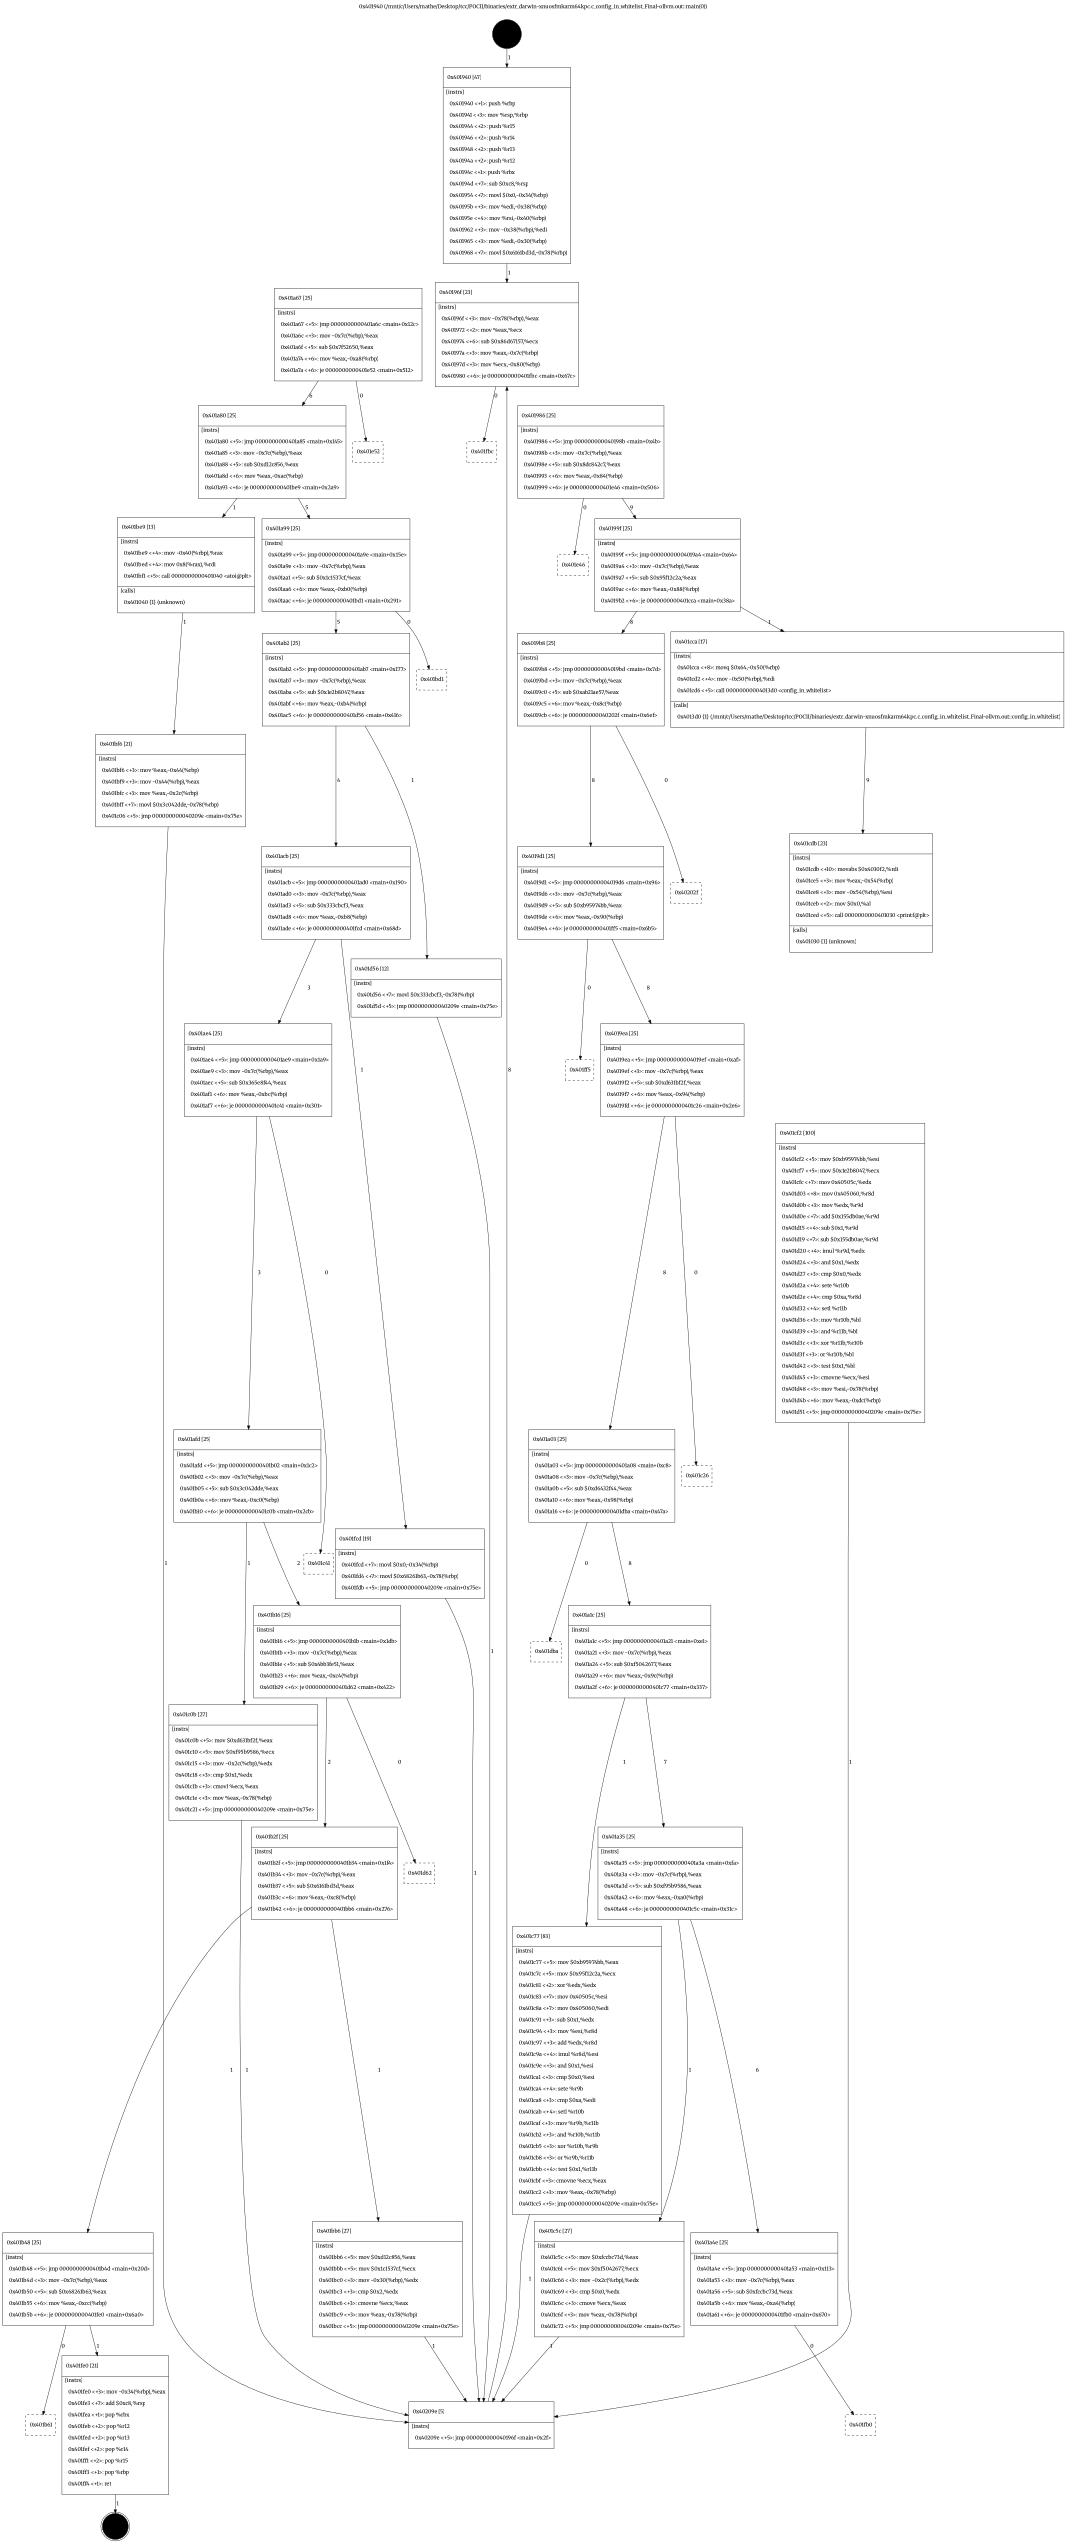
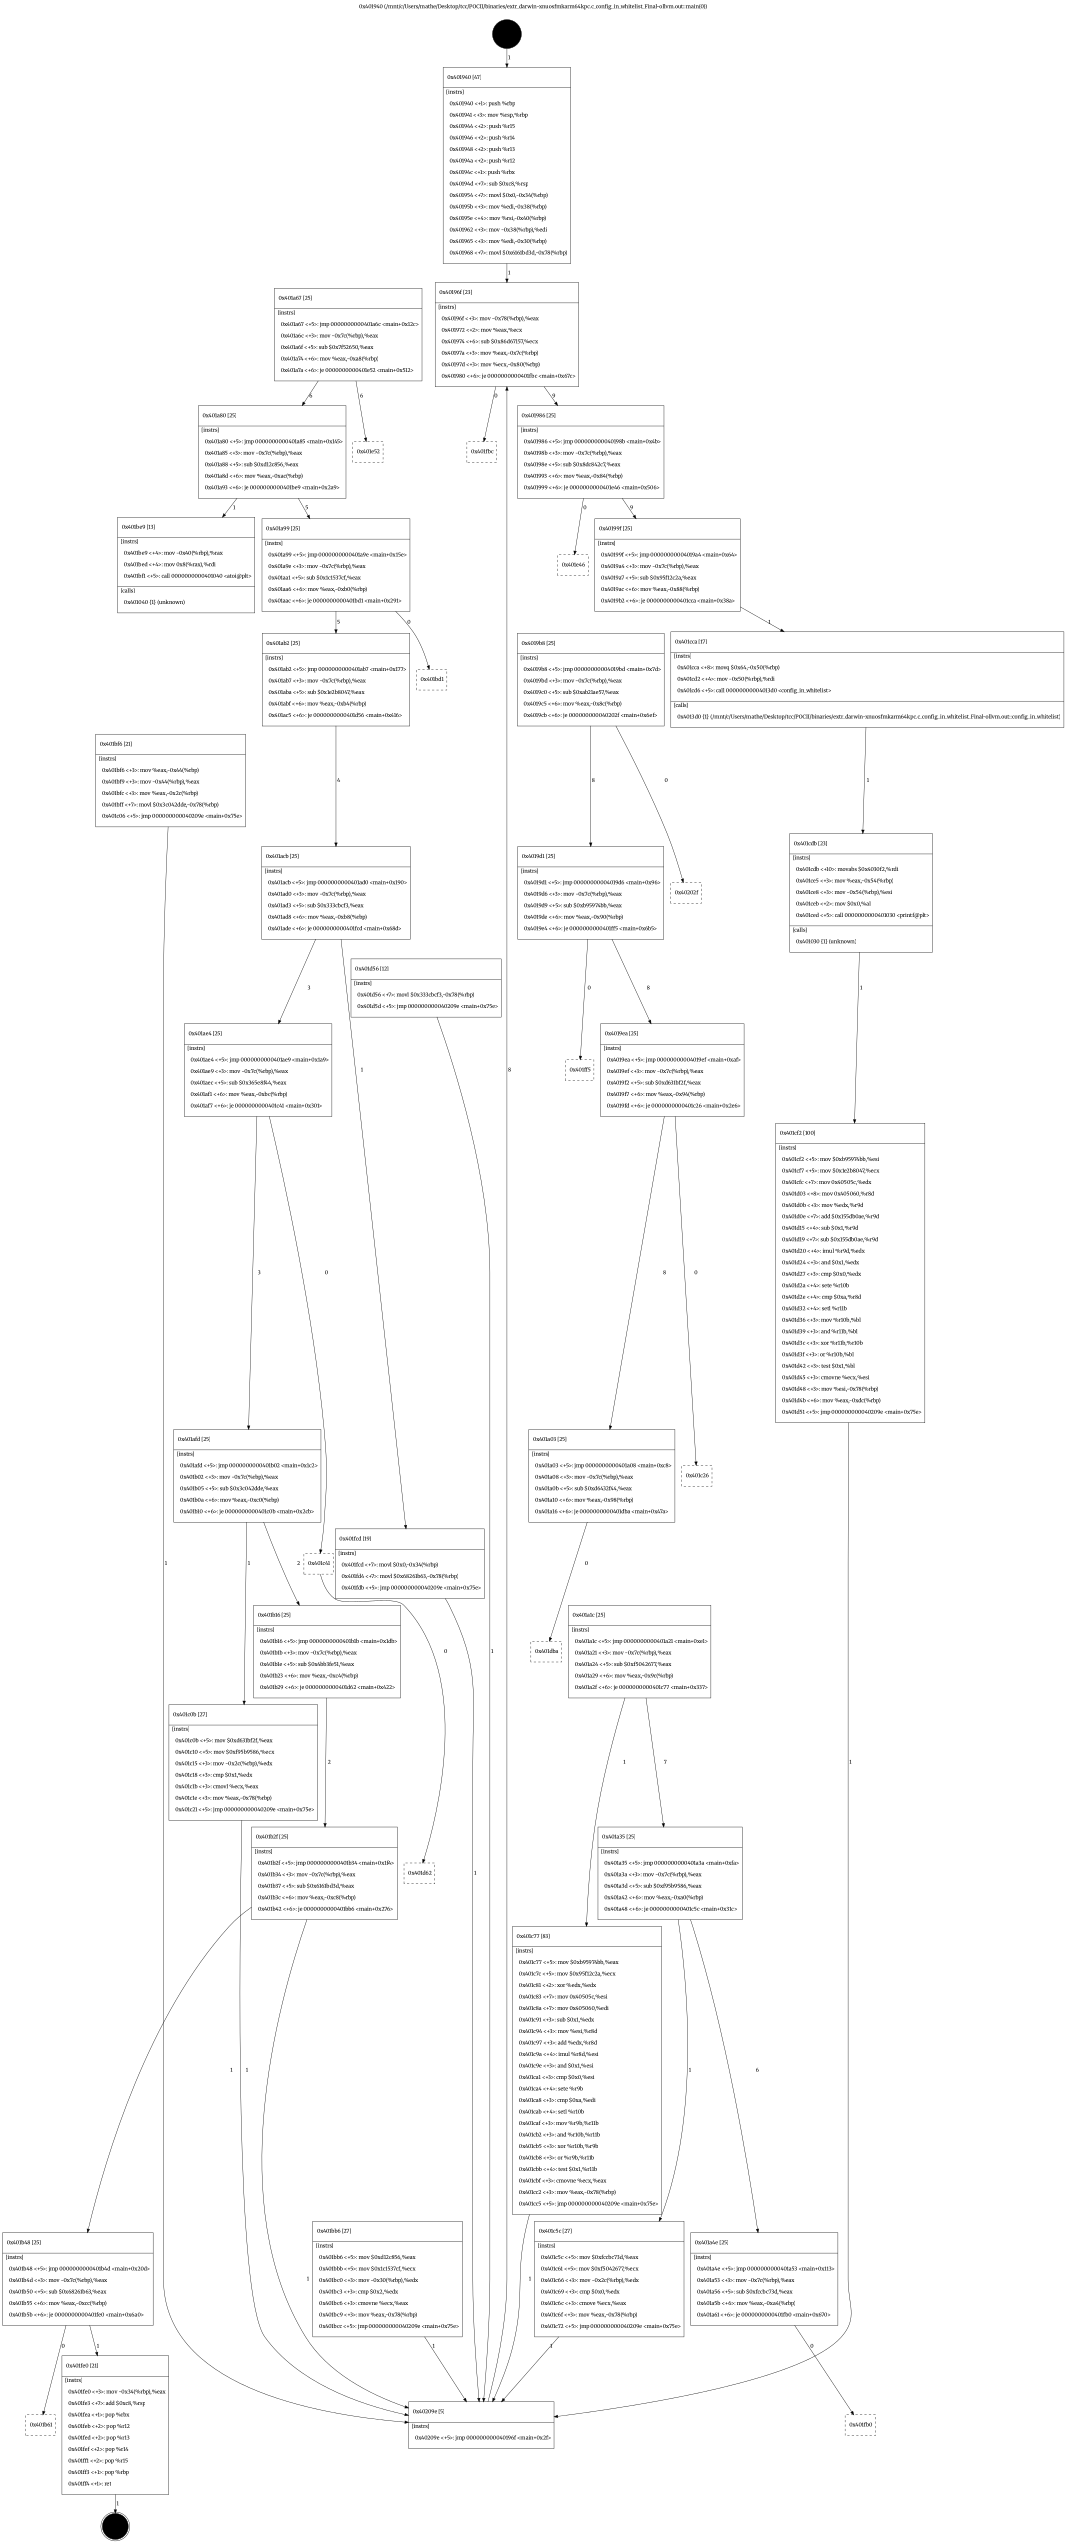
edge "0x40196f [23]" -> "0x401986 [25]": added, label "9"
edge "0x401a67 [25]" -> "0x401e52": label " 0" -> " 6"
edge "0x40199f [25]" -> "0x4019b8 [25]": removed, label "8"
edge "0x401be9 [13]" -> "0x401bf6 [21]": removed, label "1"
edge "0x401cca [17]" -> "0x401cdb [23]": label " 9" -> " 1"
edge "0x401ab2 [25]" -> "0x401d56 [12]": removed, label "1"
edge "0x401cdb [23]" -> "0x401cf2 [100]": added, label "1"
edge "0x401a03 [25]" -> "0x401a1c [25]": removed, label "8"
edge "0x401b16 [25]" -> "0x401d62": now "0x401c41" -> "0x401d62"
edge "0x401b2f [25]" -> "0x401bb6 [27]": now "0x401b2f [25]" -> "0x40209e [5]"
